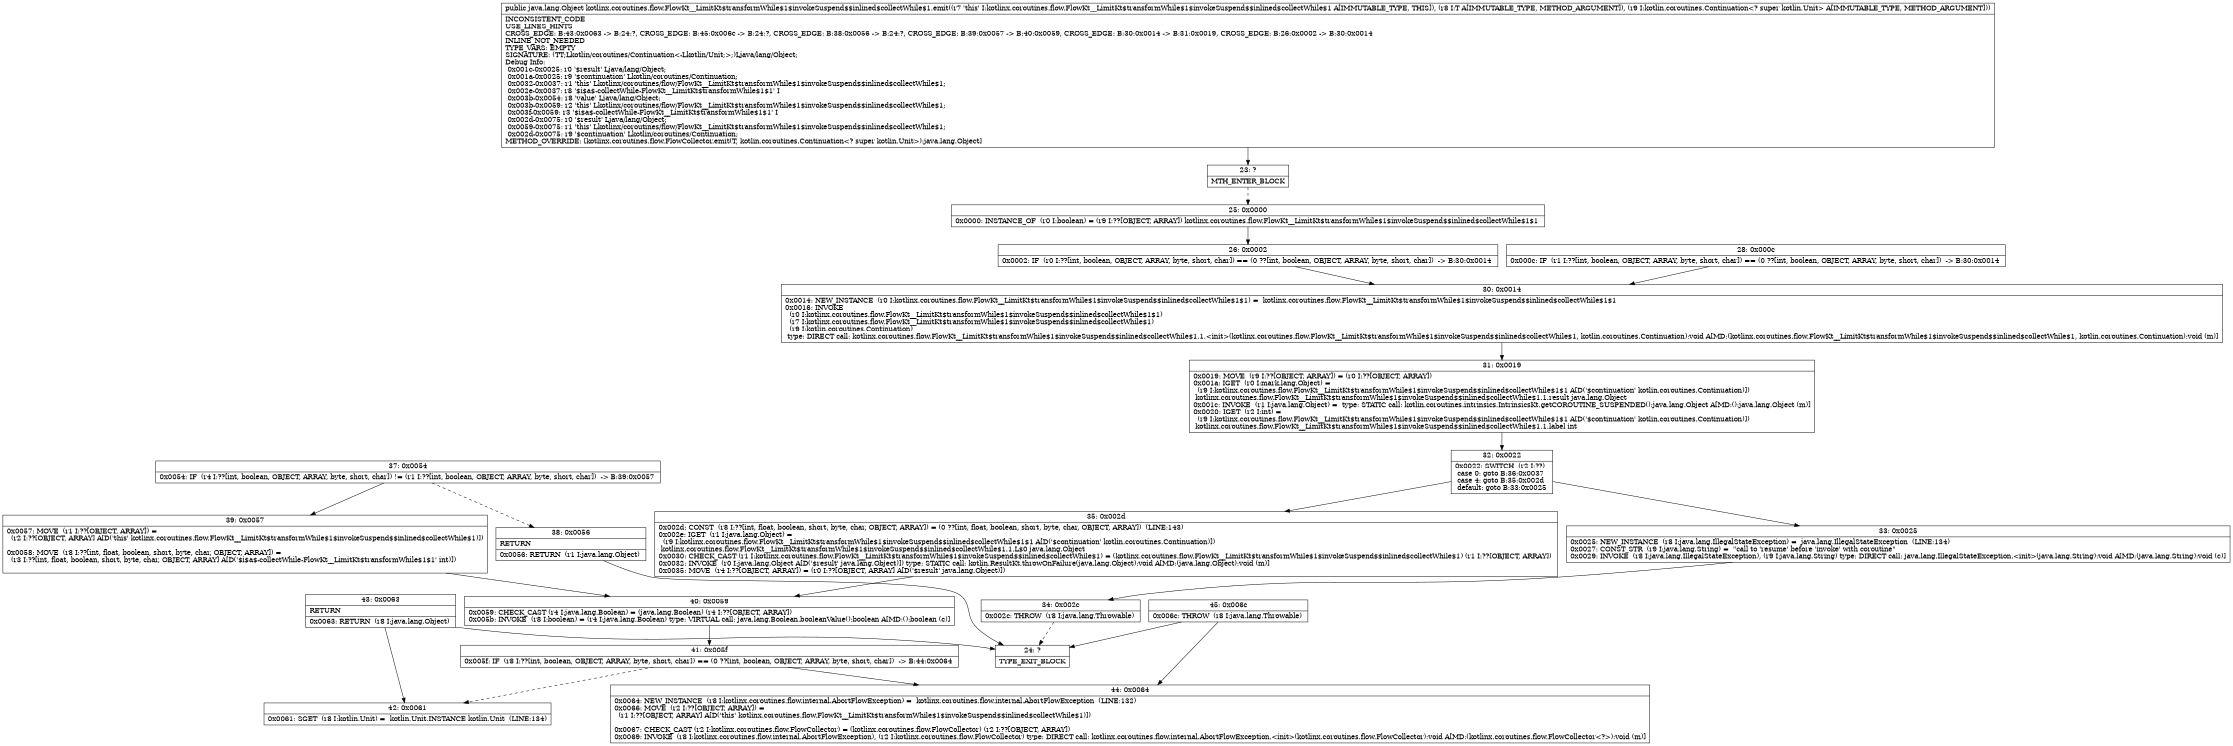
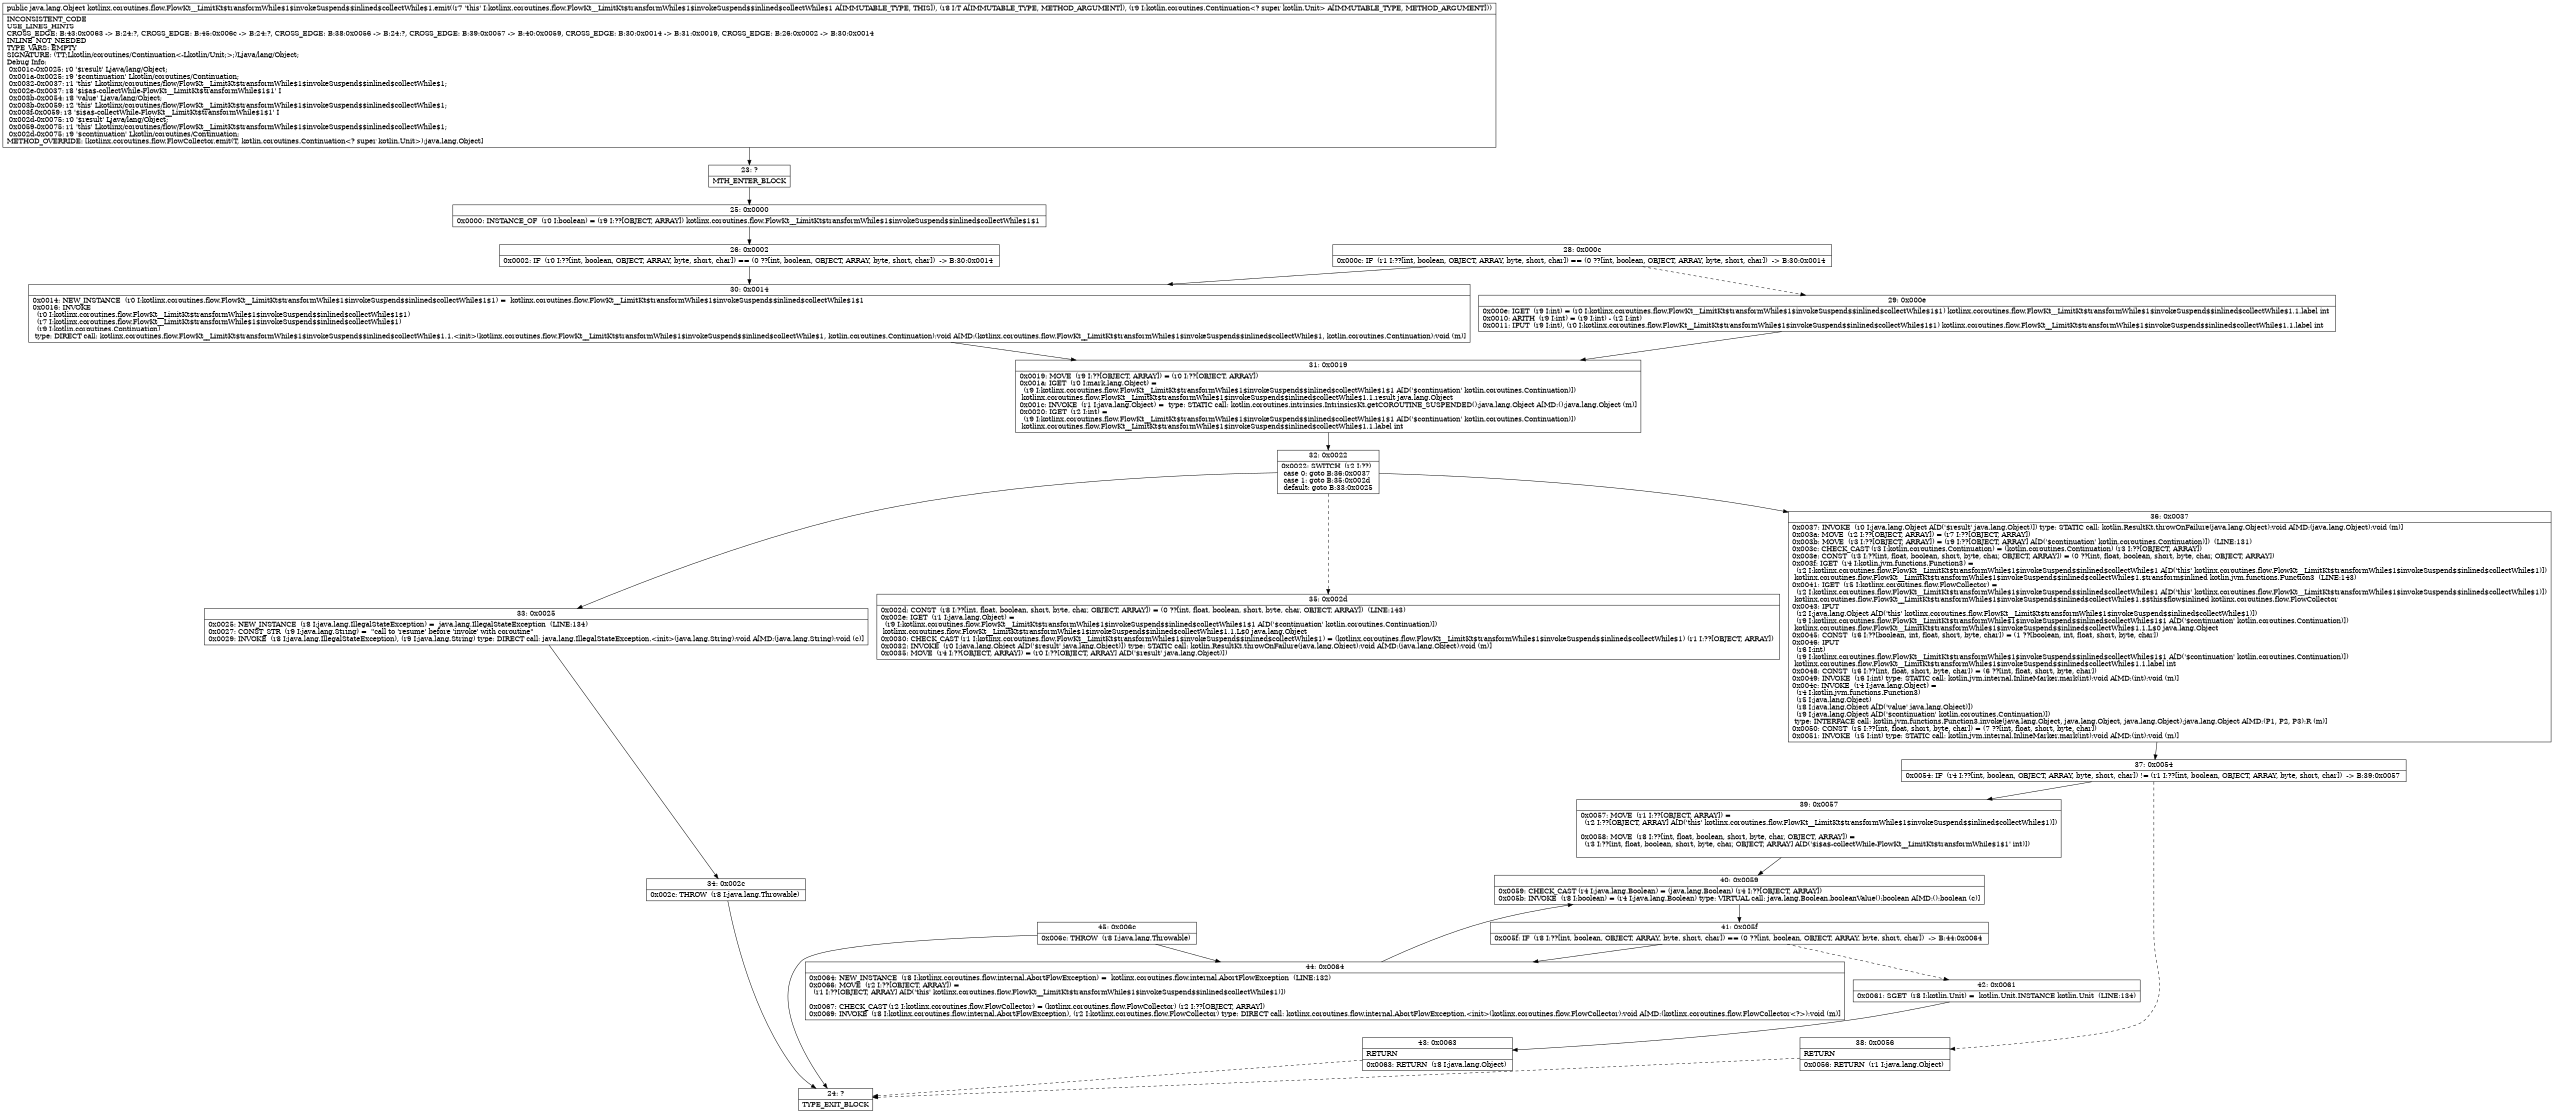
edge "23: ?" -> "25: 0x0000": style dashed -> solid
node "29: 0x000e": added
node "32: 0x0022": text "case 4: goto B:35:0x002d" -> "case 1: goto B:35:0x002d"
edge "32: 0x0022" -> "35: 0x002d": style solid -> dashed
edge "38: 0x0056" -> "24: ?": style solid -> dashed
edge "35: 0x002d" -> "40: 0x0059": now "44: 0x0064" -> "40: 0x0059"
node "36: 0x0037": added
edge "34: 0x002c" -> "24: ?": style dashed -> solid
edge "43: 0x0063" -> "24: ?": style solid -> dashed
edge "43: 0x0063" -> "42: 0x0061": reversed
